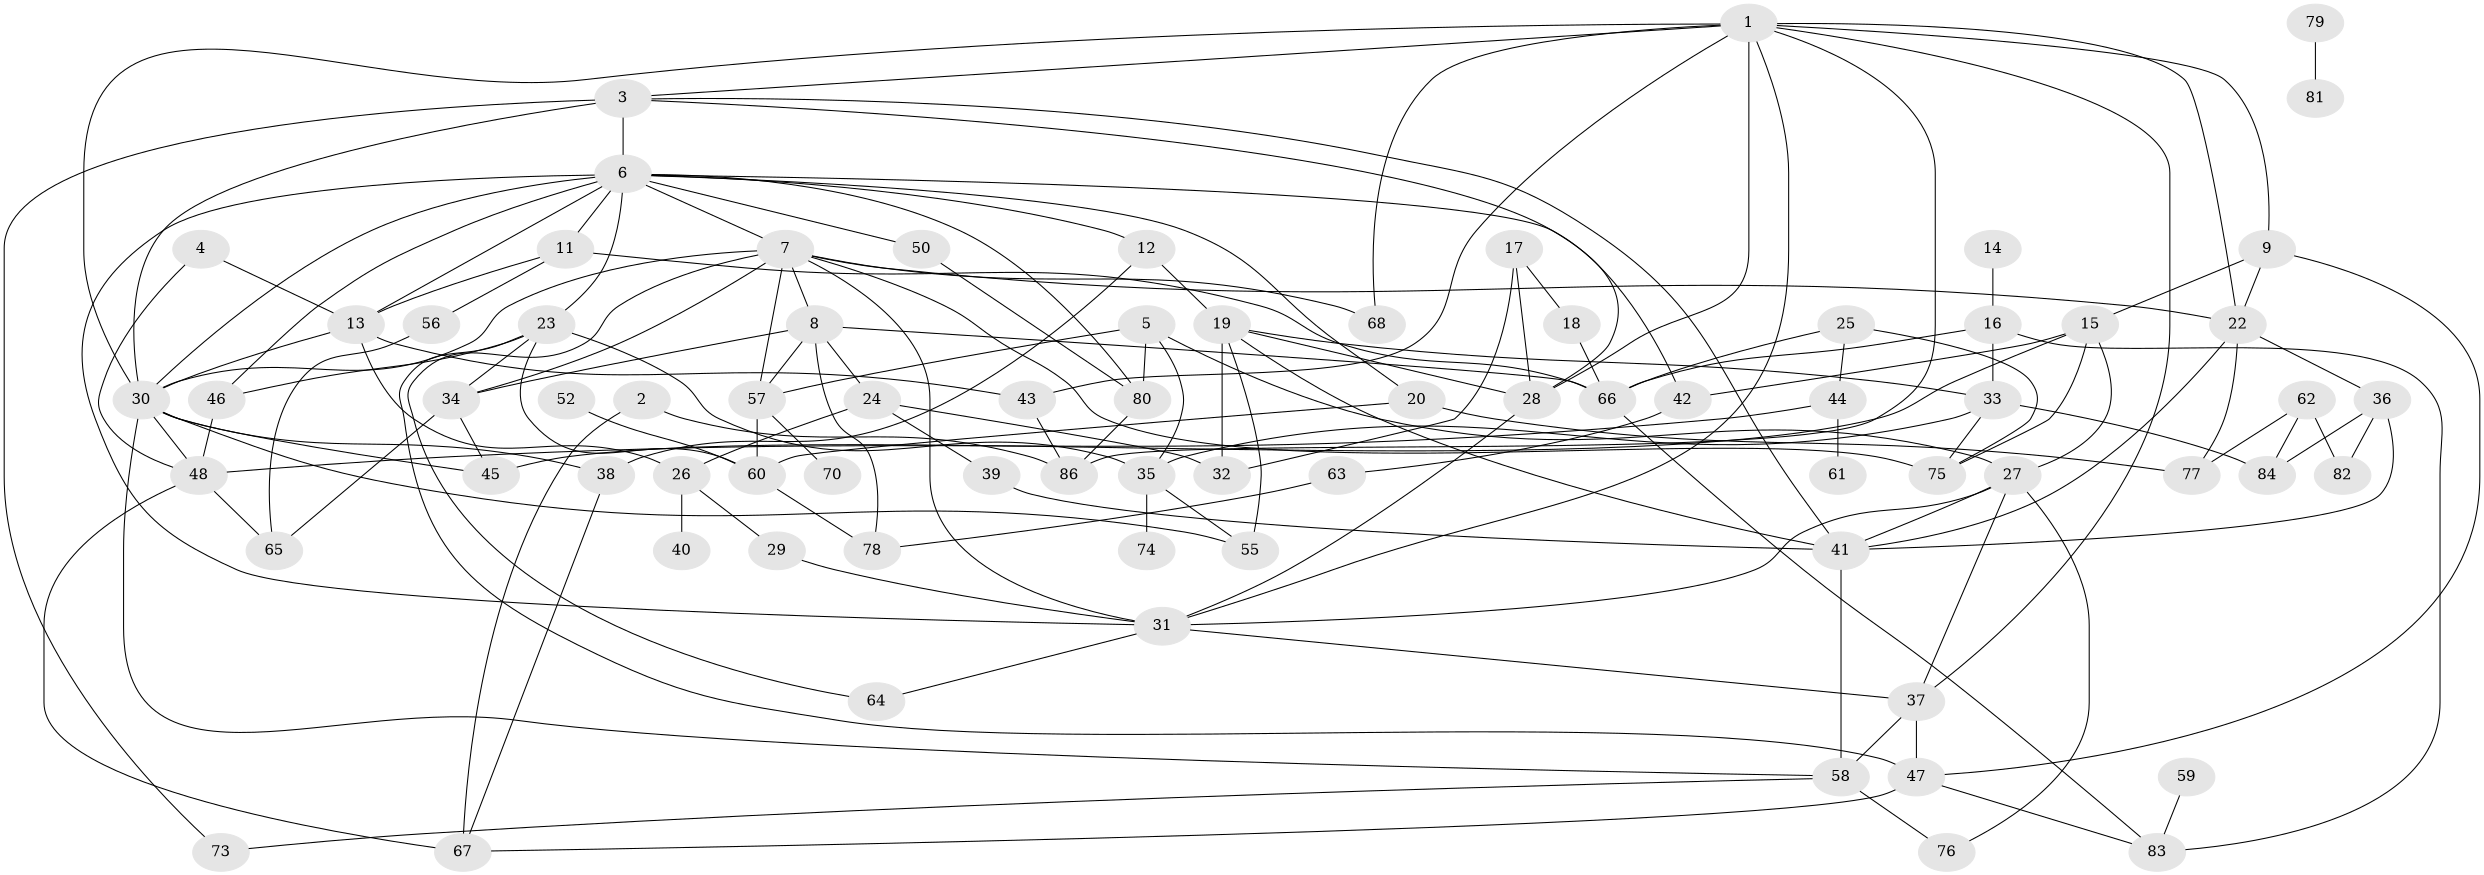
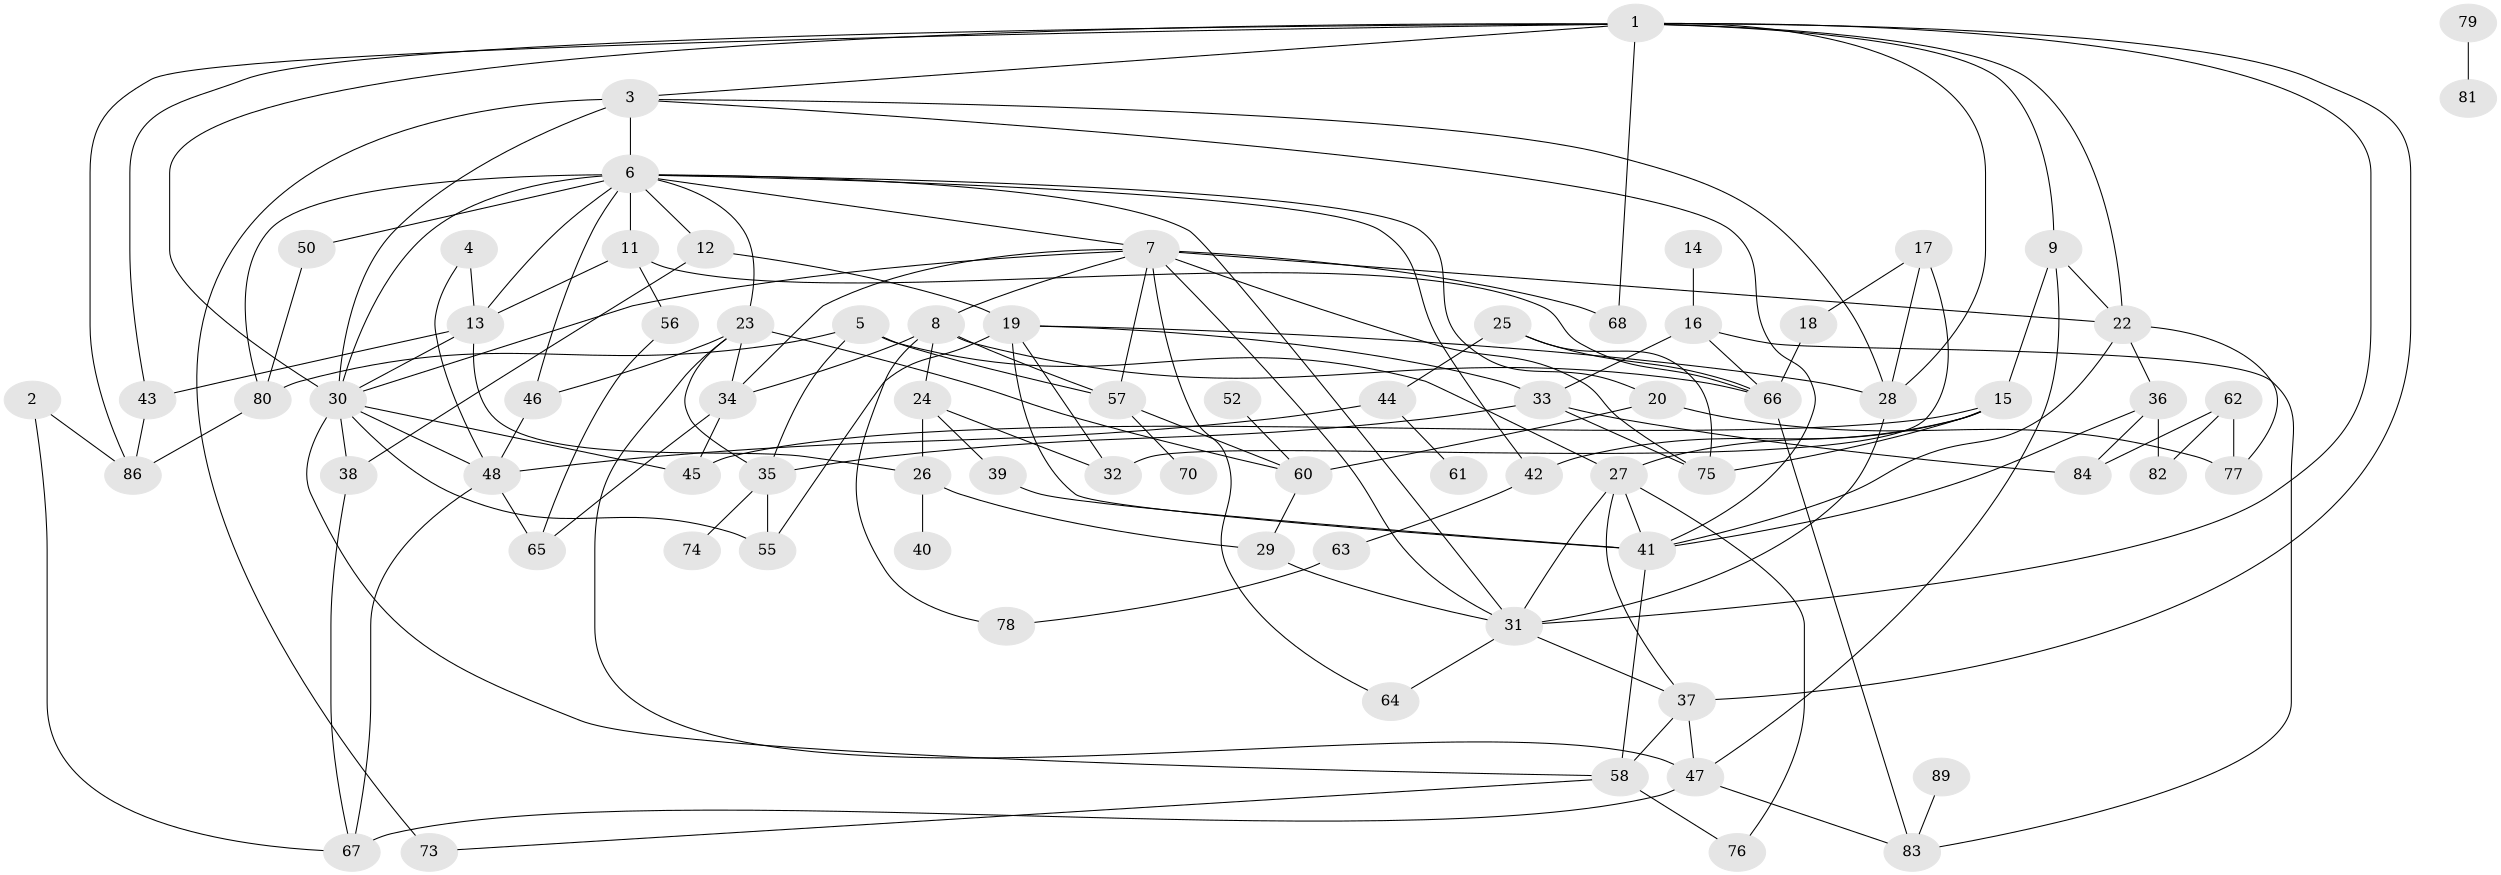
edge "60" -- "78": now "60" -- "29"
node "59": label "59" -> "89"
